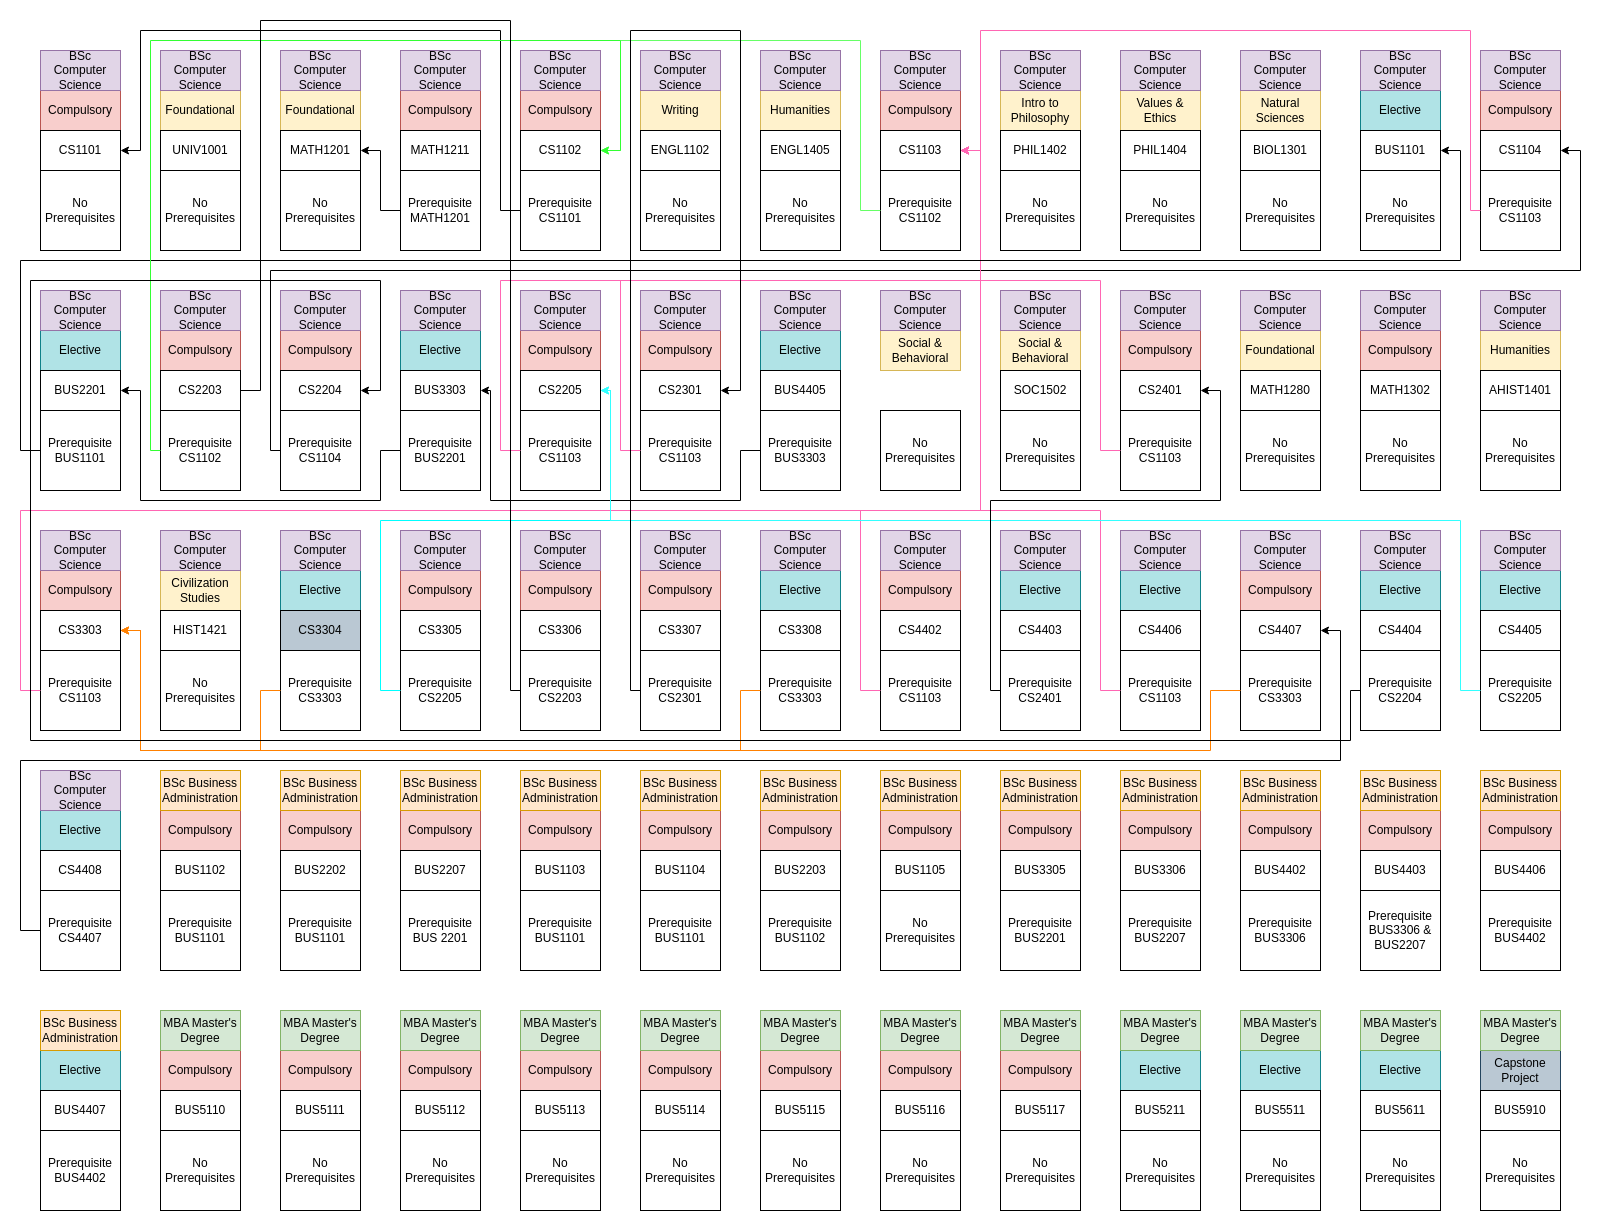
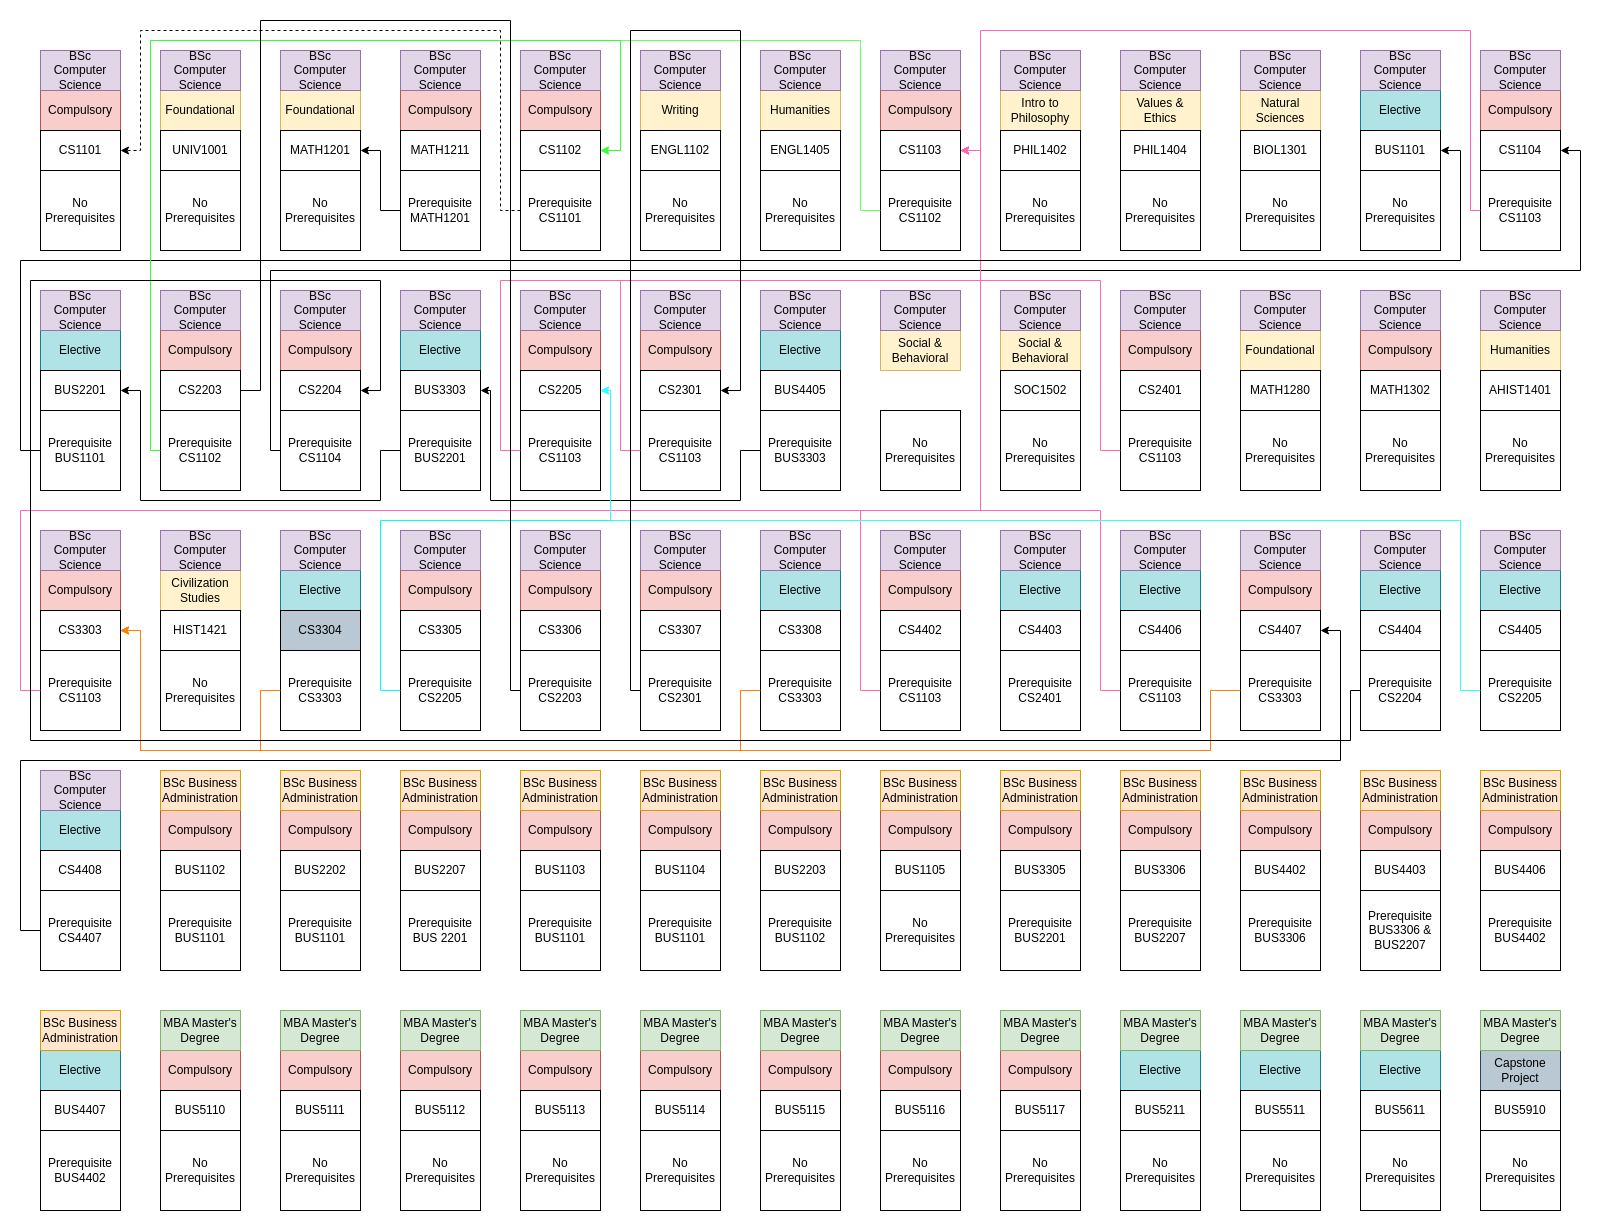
edge "Prerequisite CS1101" -> "CS1101": style solid -> dashed
edge "Prerequisite CS2401" -> "CS2401": removed
